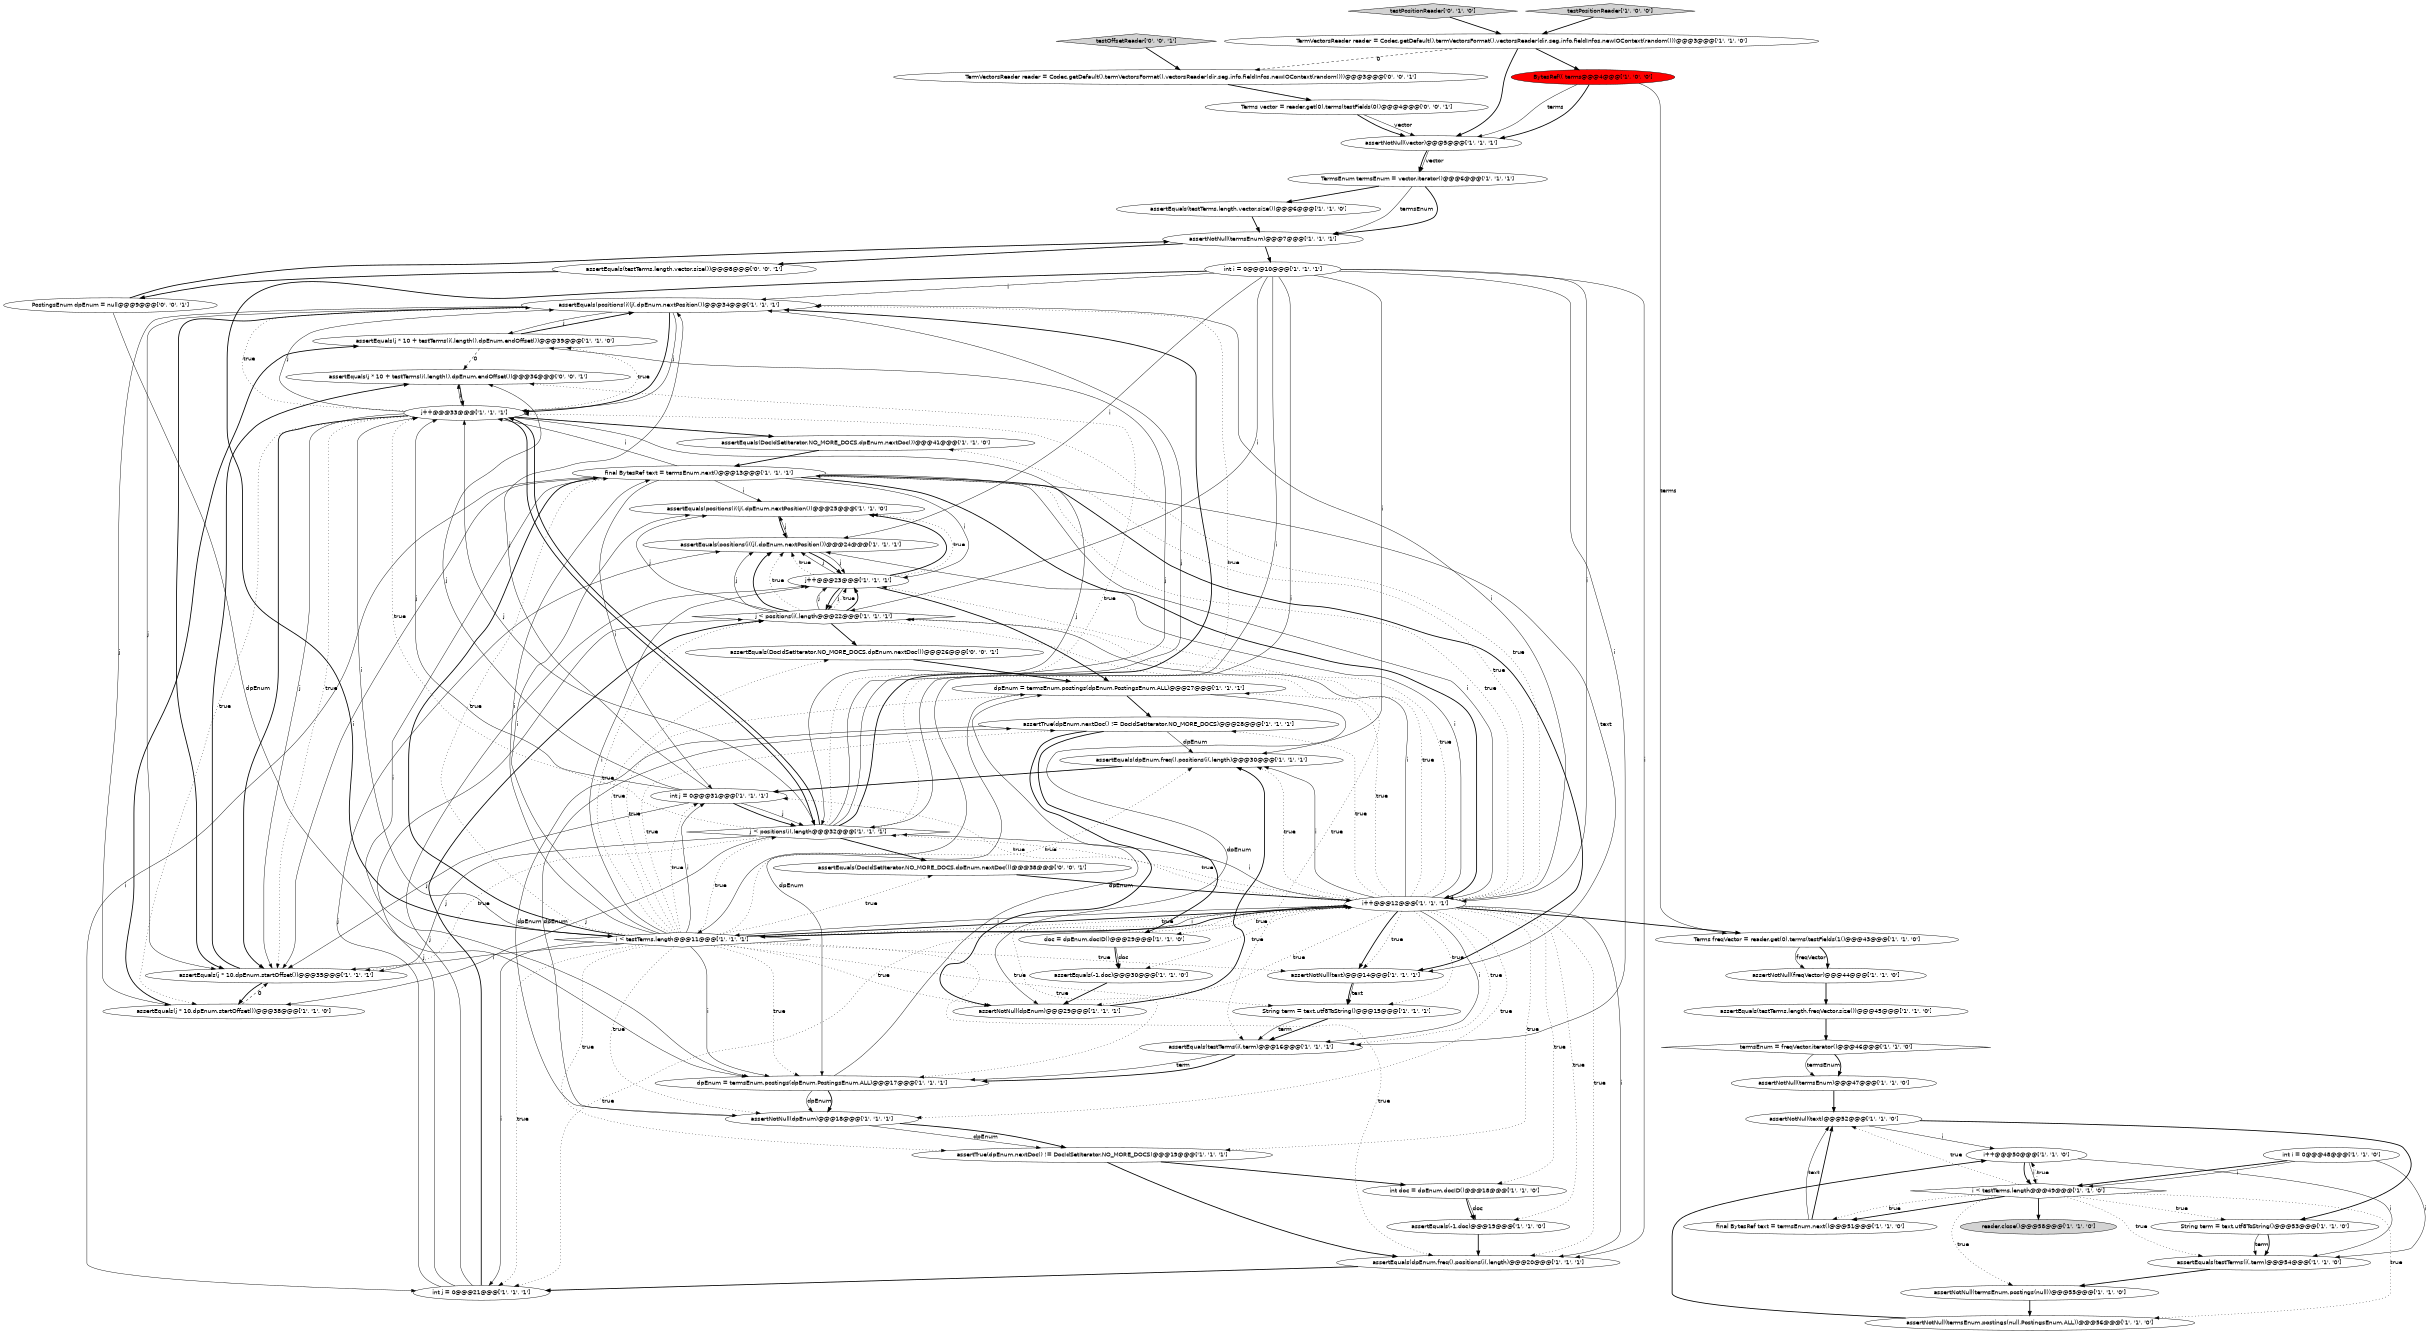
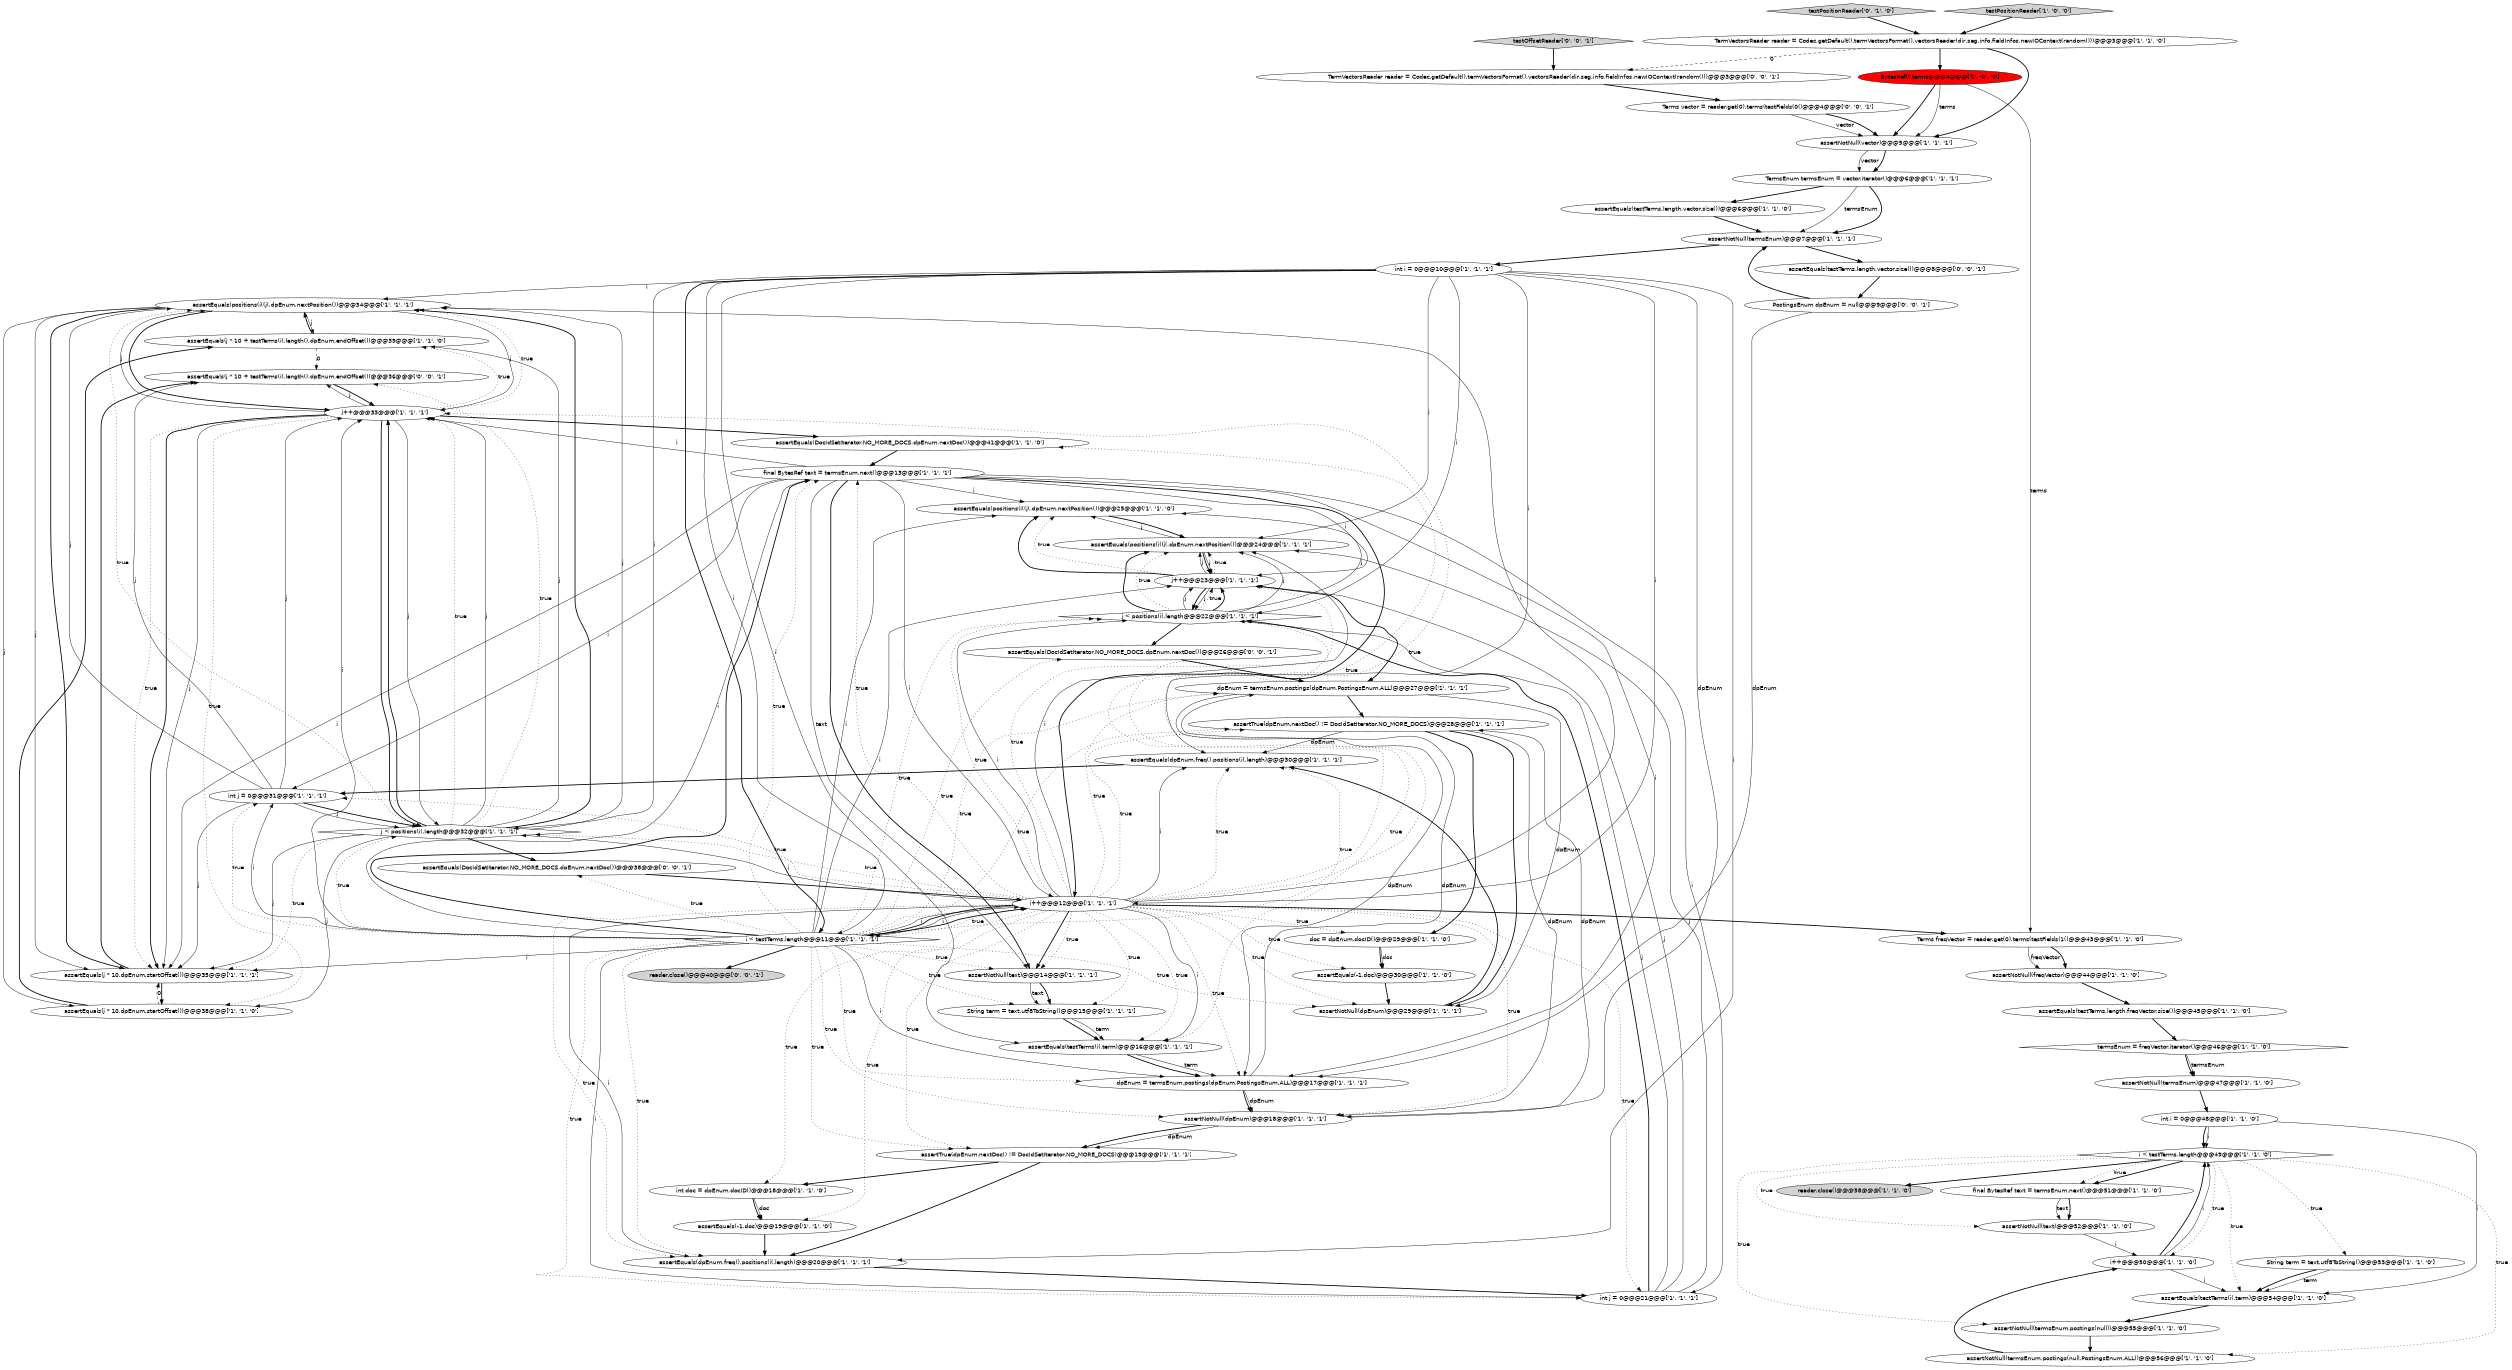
edge "int i = 0@@@10@@@['1', '1', '1']" -> "assertNotNull(dpEnum)@@@18@@@['1', '1', '1']": added, label "dpEnum"
node "reader.close()@@@40@@@['0', '0', '1']": added
edge "assertNotNull(termsEnum)@@@47@@@['1', '1', '0']" -> "assertNotNull(text)@@@52@@@['1', '1', '0']": now "assertNotNull(termsEnum)@@@47@@@['1', '1', '0']" -> "int i = 0@@@48@@@['1', '1', '0']"
edge "assertNotNull(text)@@@52@@@['1', '1', '0']" -> "String term = text.utf8ToString()@@@53@@@['1', '1', '0']": removed
